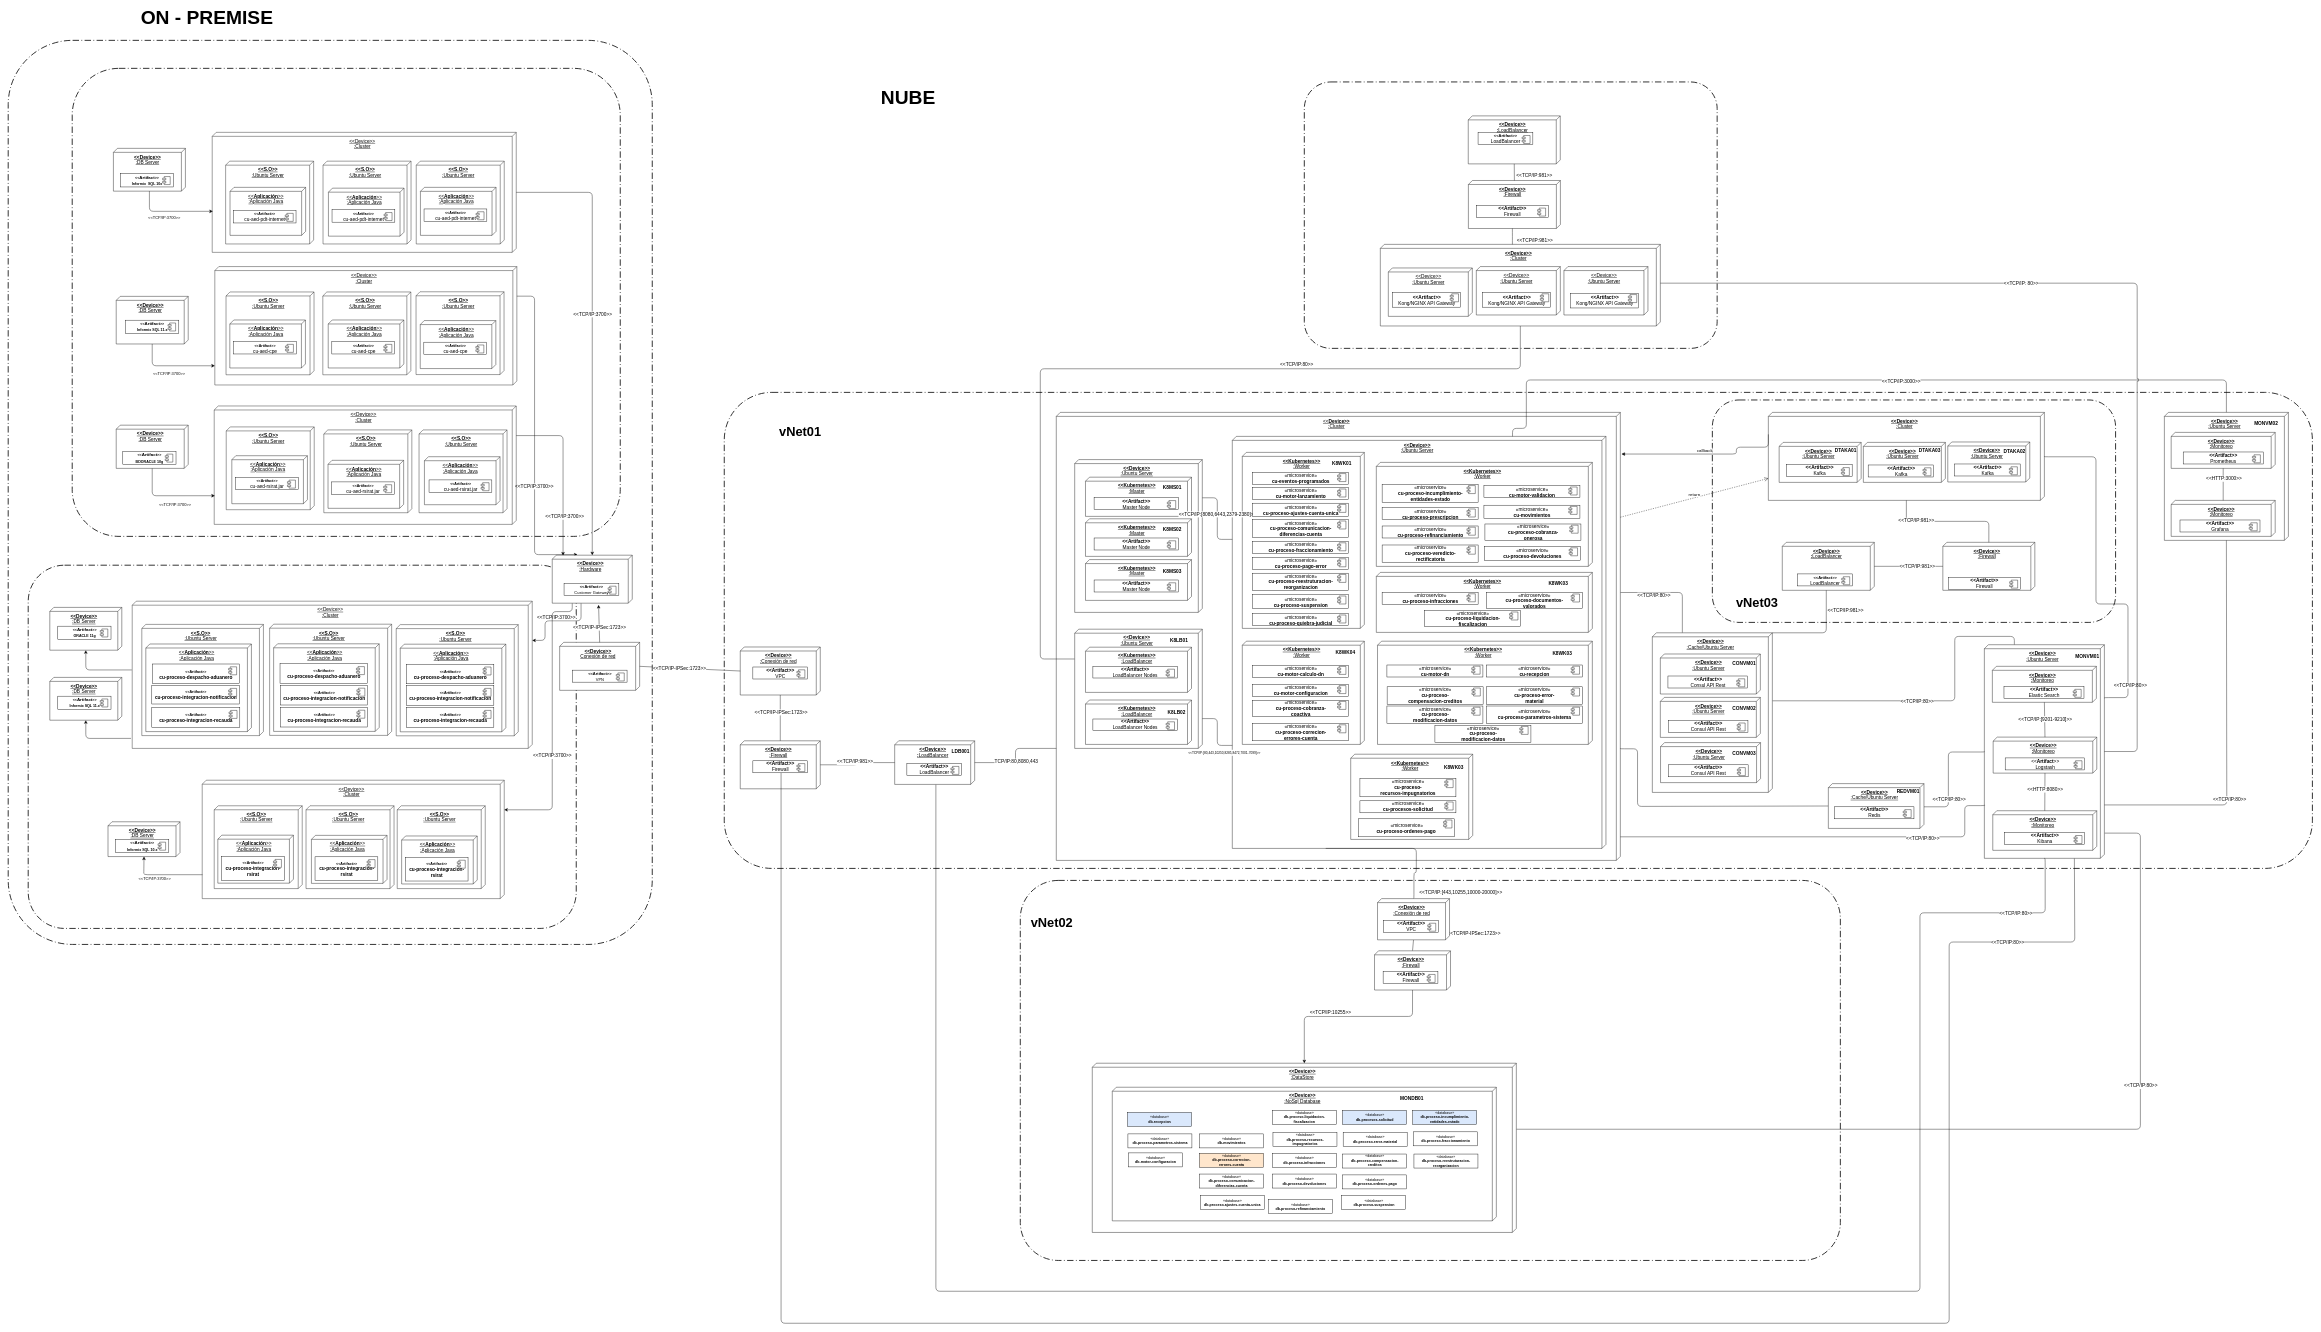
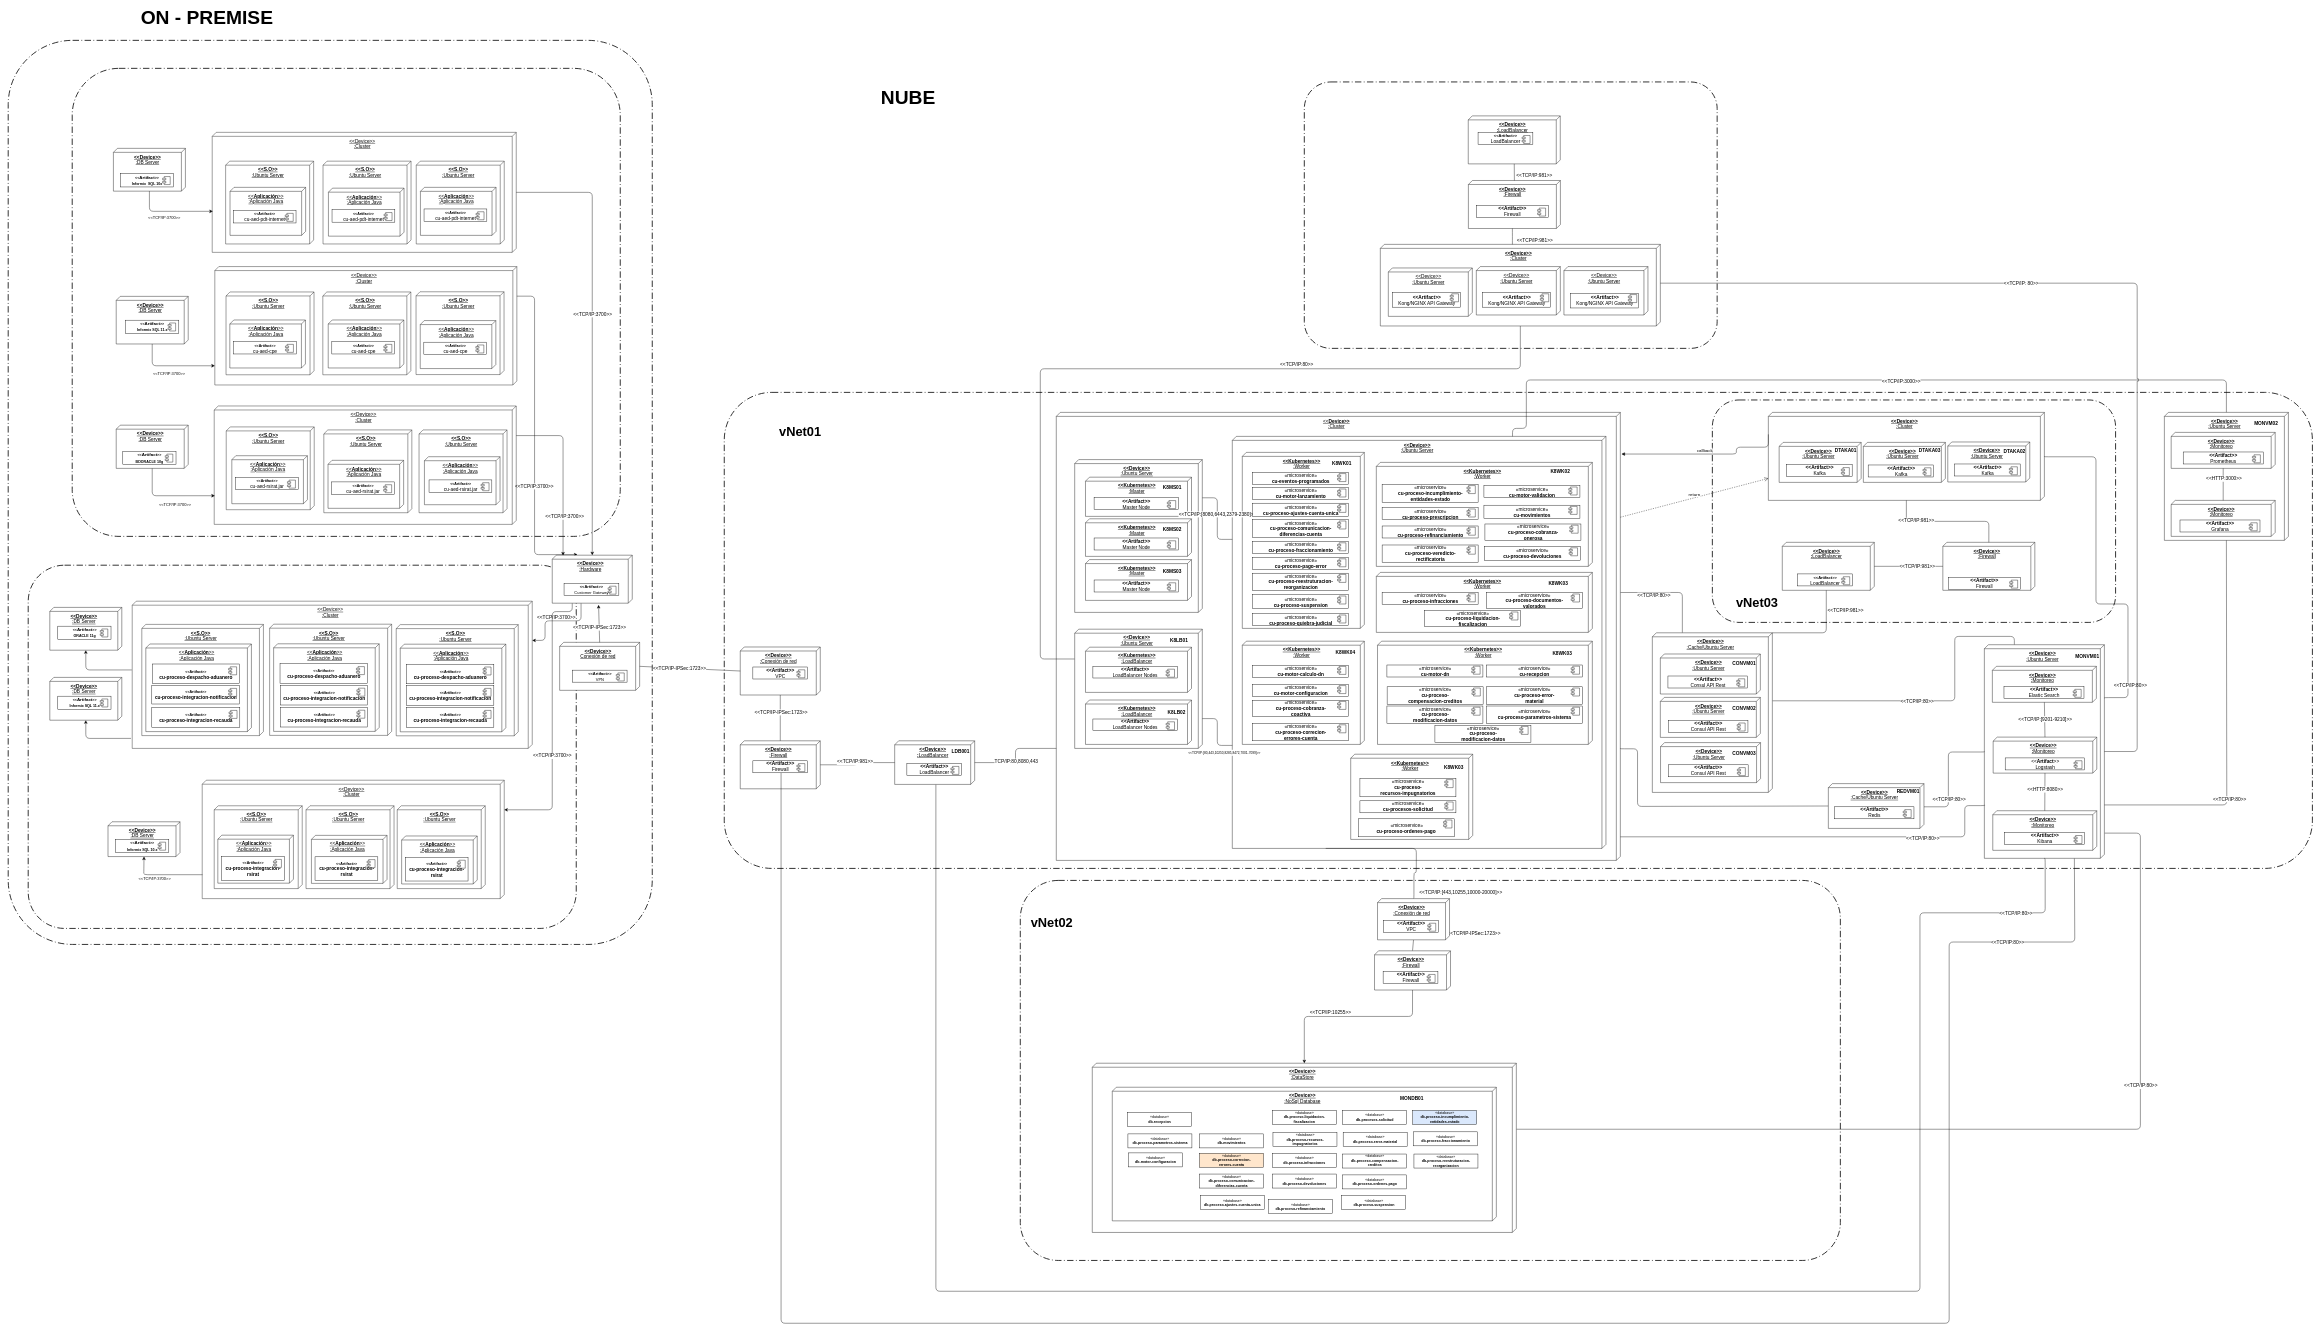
node "K8WK02": added
node "«database» db-procesos-solicitud": fillcolor #dae8fc -> #ffffff
node "«database» db-recepcion": fillcolor #dae8fc -> #ffffff
